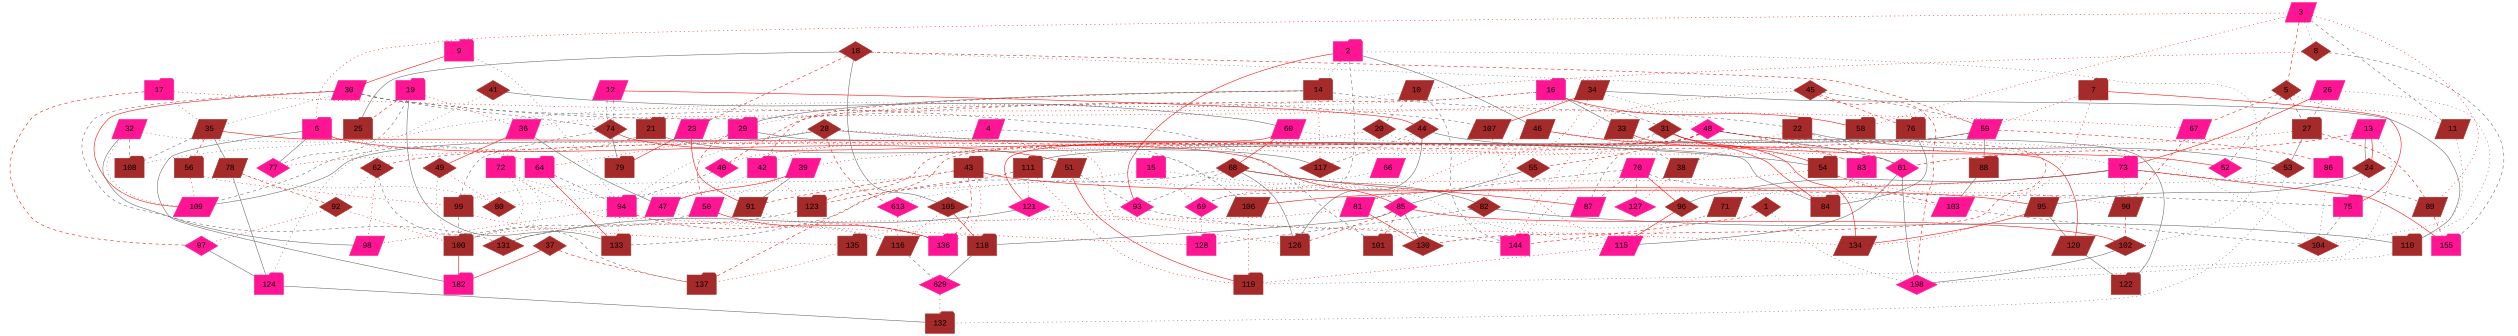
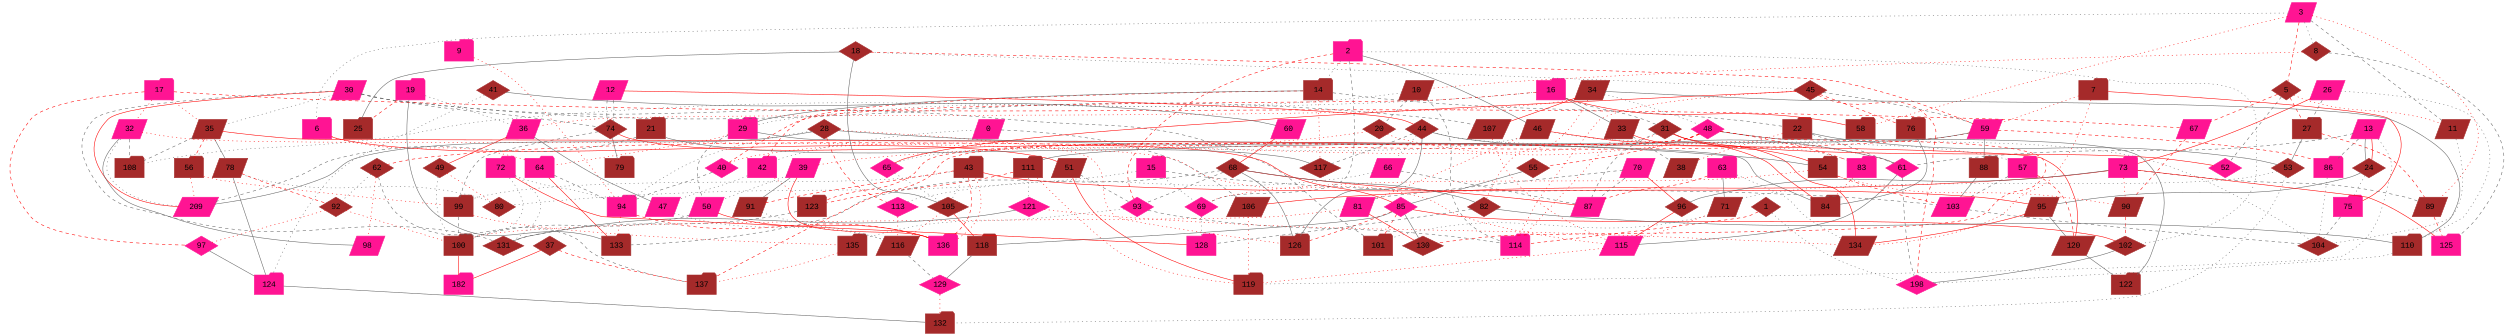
edge "3" -- "6": color red -> gray40
edge "9" -- "30": removed
edge "2" -- "93": style solid -> dashed
edge "17" -- "67": style dotted -> dashed
edge "17" -- "32": added
edge "19" -- "36": color red -> gray40
edge "9" -- "94": color gray40 -> red
node "23": removed
node "4": label "4" -> "0"
edge "60" -- "121": removed
edge "60" -- "73": removed
edge "13" -- "86": added
edge "13" -- "61": color red -> gray40
edge "32" -- "115": color gray40 -> red
edge "29" -- "50": color red -> gray40
node "77": removed
node "65": added
node "63": added
node "57": added
edge "66" -- "87": added
edge "39" -- "47": now "39" -- "136"
edge "15" -- "103": style dotted -> dashed
edge "15" -- "69": color red -> gray40
edge "70" -- "75": removed
node "109": label "109" -> "209"
node "613": label "613" -> "113"
node "127": removed
edge "94" -- "98": removed
edge "72" -- "128": style dotted -> solid
edge "61" -- "198": style solid -> dashed
edge "6" -- "182": removed
node "144": label "144" -> "114"
node "155": label "155" -> "125"
node "629": label "629" -> "129"
